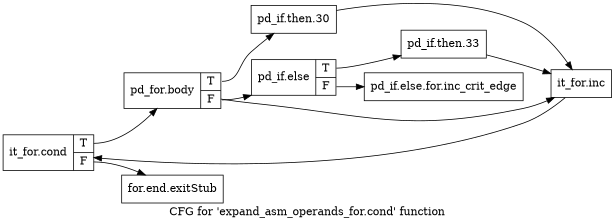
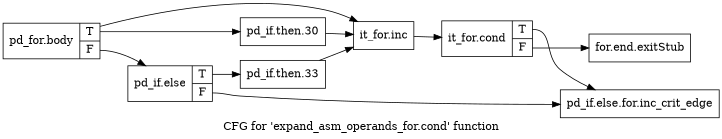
edge "it_for.cond" -> "pd_for.body": now "it_for.cond" -> "pd_if.else.for.inc_crit_edge"
